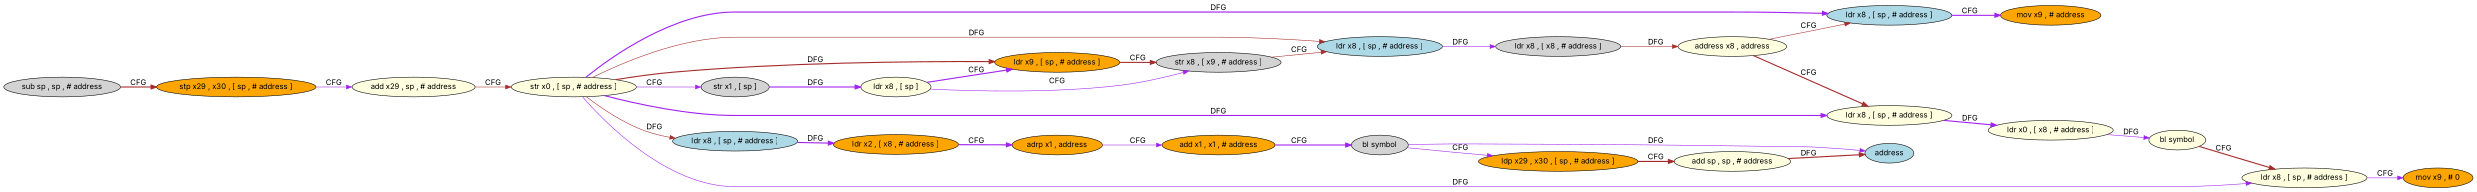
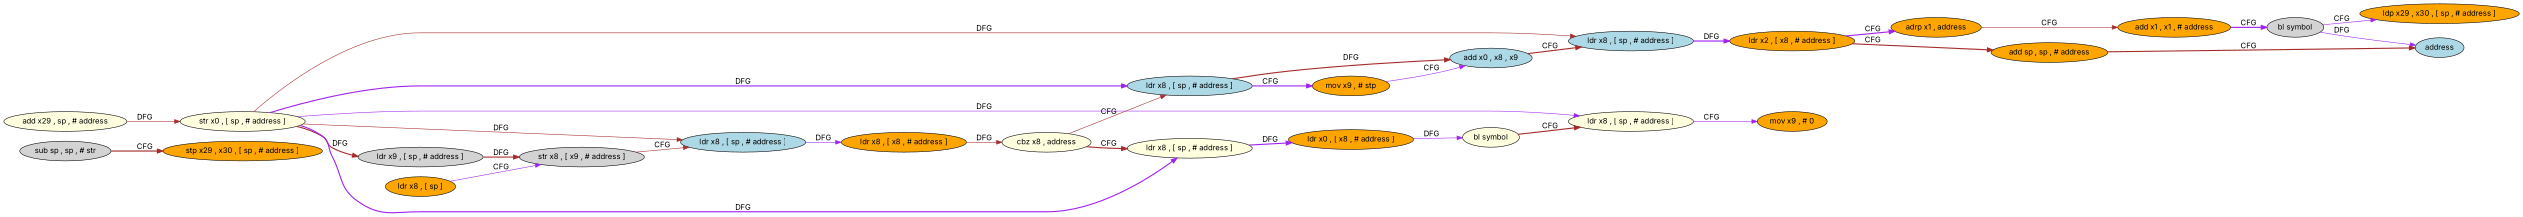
node "mov x9 , # address": label "mov x9 , # address" -> "mov x9 , # stp"
node "ldr x8 , [ x8 , # address ]": fillcolor lightgrey -> orange
node "address x8 , address": label "address x8 , address" -> "cbz x8 , address"
edge "ldr x9 , [ sp , # address ]" -> "str x8 , [ x9 , # address ]": label "CFG" -> "DFG"
node "add x0 , x8 , x9": added
node "ldr x9 , [ sp , # address ]": fillcolor orange -> lightgrey
edge "ldr x8 , [ sp ]" -> "ldr x9 , [ sp , # address ]": removed, label "CFG"
edge "add x29 , sp , # address" -> "str x0 , [ sp , # address ]": label "CFG" -> "DFG"
node "sub sp , sp , # address": label "sub sp , sp , # address" -> "sub sp , sp , # str"
edge "stp x29 , x30 , [ sp , # address ]" -> "add x29 , sp , # address": removed, label "CFG"
node "str x1 , [ sp ]": removed
node "ldr x8 , [ sp ]": fillcolor lightyellow -> orange
node "ldr x0 , [ x8 , # address ]": fillcolor lightyellow -> orange
edge "adrp x1 , address" -> "add x1 , x1 , # address": color purple -> brown
edge "add sp , sp , # address" -> "address": label "DFG" -> "CFG"
edge "ldp x29 , x30 , [ sp , # address ]" -> "add sp , sp , # address": now "ldr x2 , [ x8 , # address ]" -> "add sp , sp , # address"
node "add sp , sp , # address": fillcolor lightyellow -> orange
